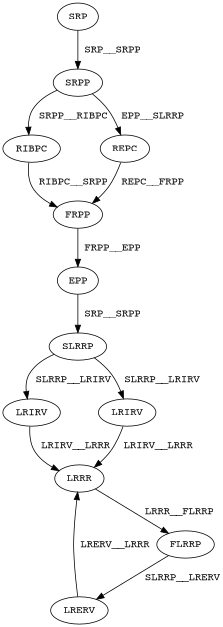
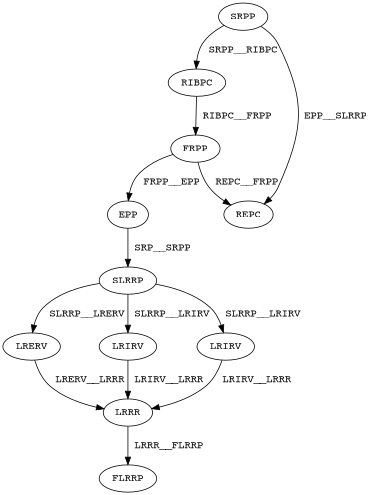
node "SRP": removed
edge "RIBPC" -> "FRPP": label " RIBPC__SRPP" -> " RIBPC__FRPP"
edge "REPC" -> "FRPP": reversed
edge "FLRRP" -> "LRERV": now "SLRRP" -> "LRERV"
